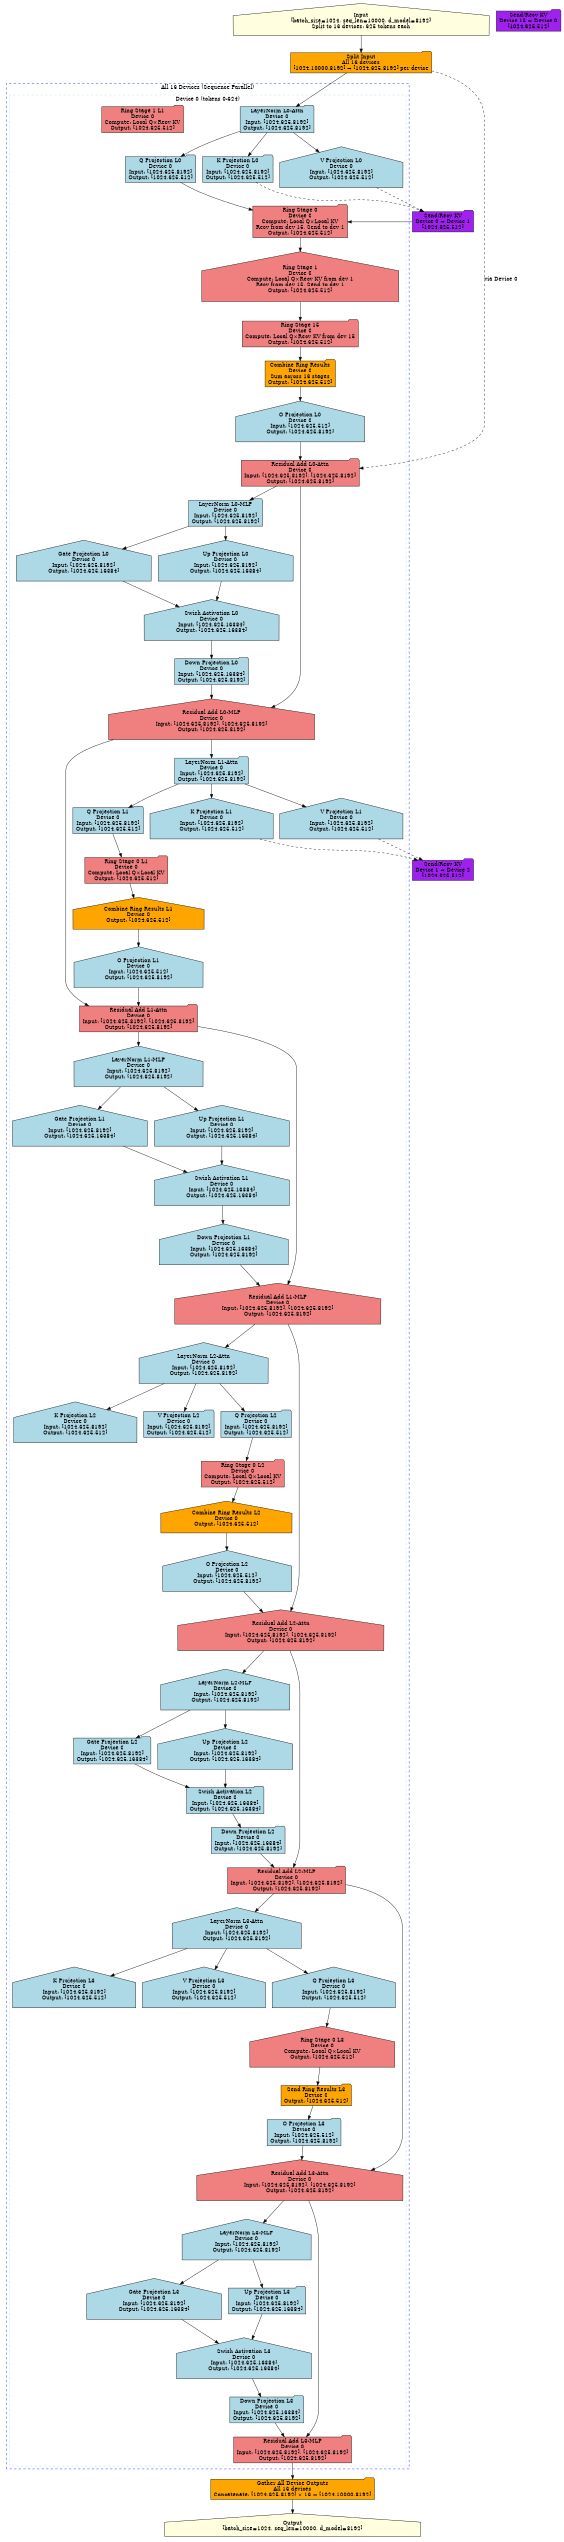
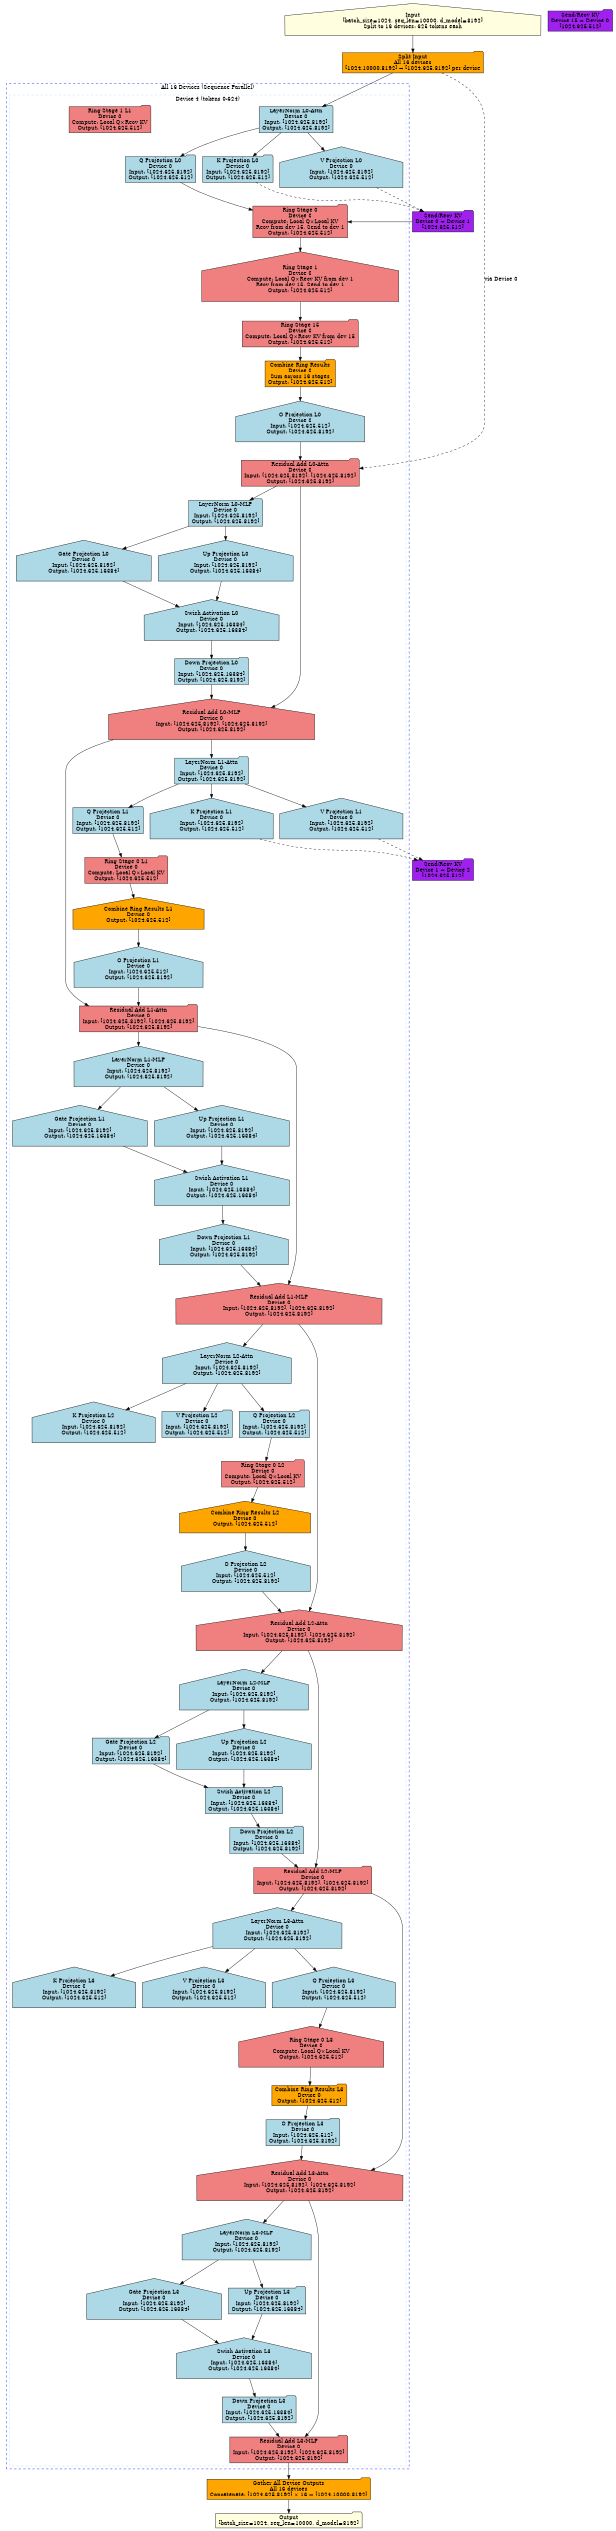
cluster "Device 0 (tokens 0-624)": label "Device 0 (tokens 0-624)" -> "Device 4 (tokens 0-624)"
node "Send Ring Results L3 Device 0 Output: [1024,625,512]": label "Send Ring Results L3 Device 0 Output: [1024,625,512]" -> "Combine Ring Results L3 Device 0 Output: [1024,625,512]"
node "Output [batch_size=1024, seq_len=10000, d_model=8192]": shape house -> folder
